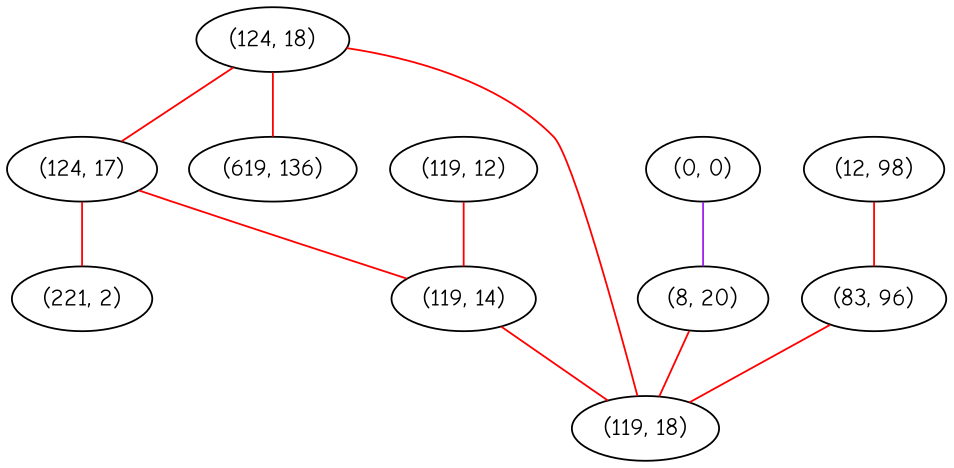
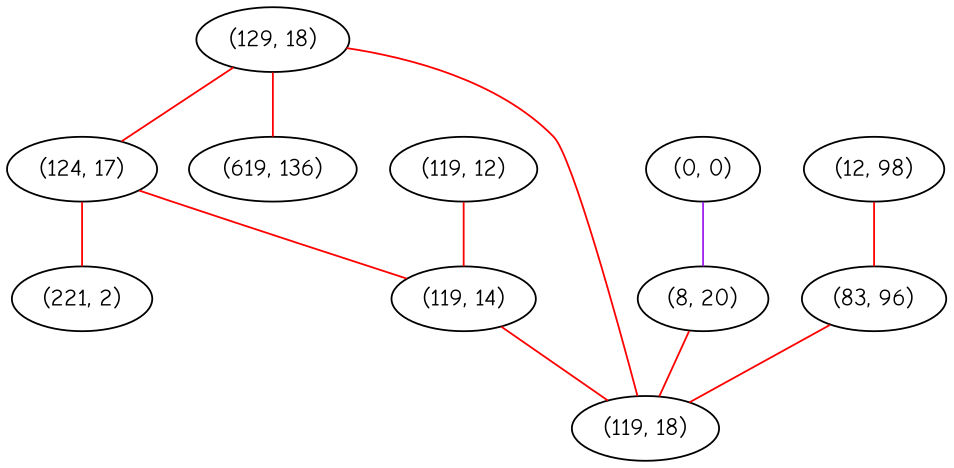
node "(124, 18)": label "(124, 18)" -> "(129, 18)"
